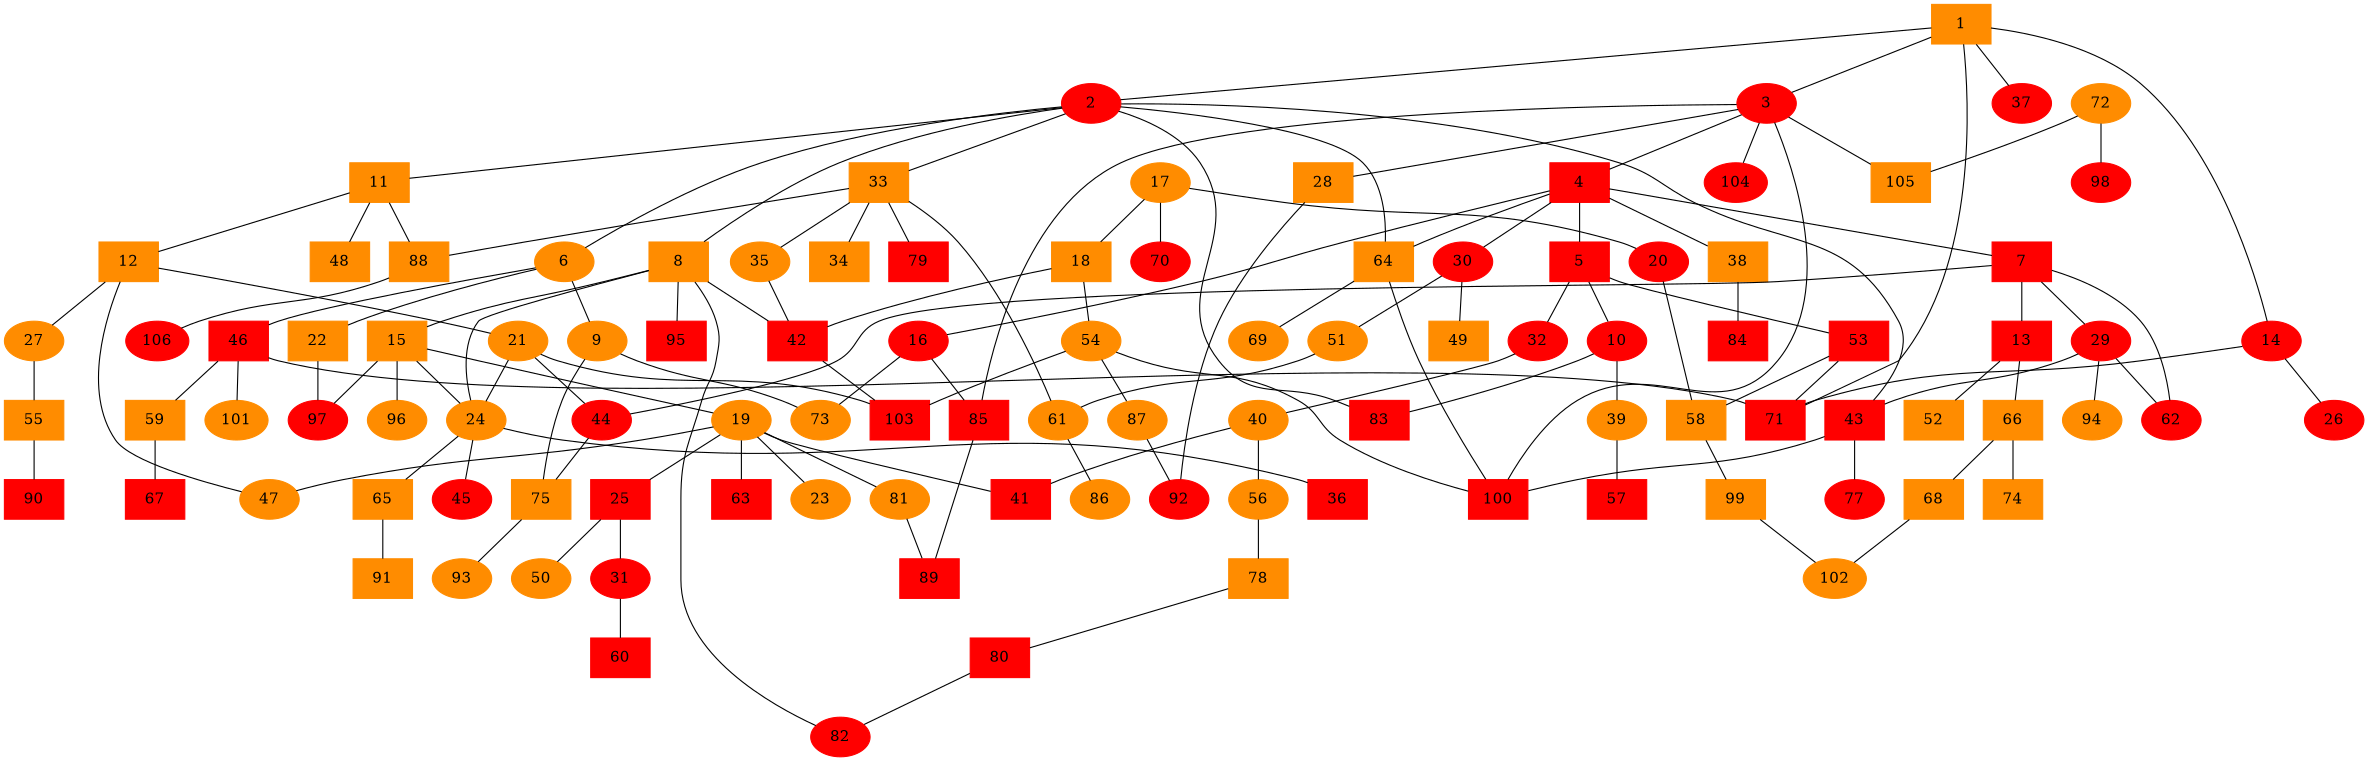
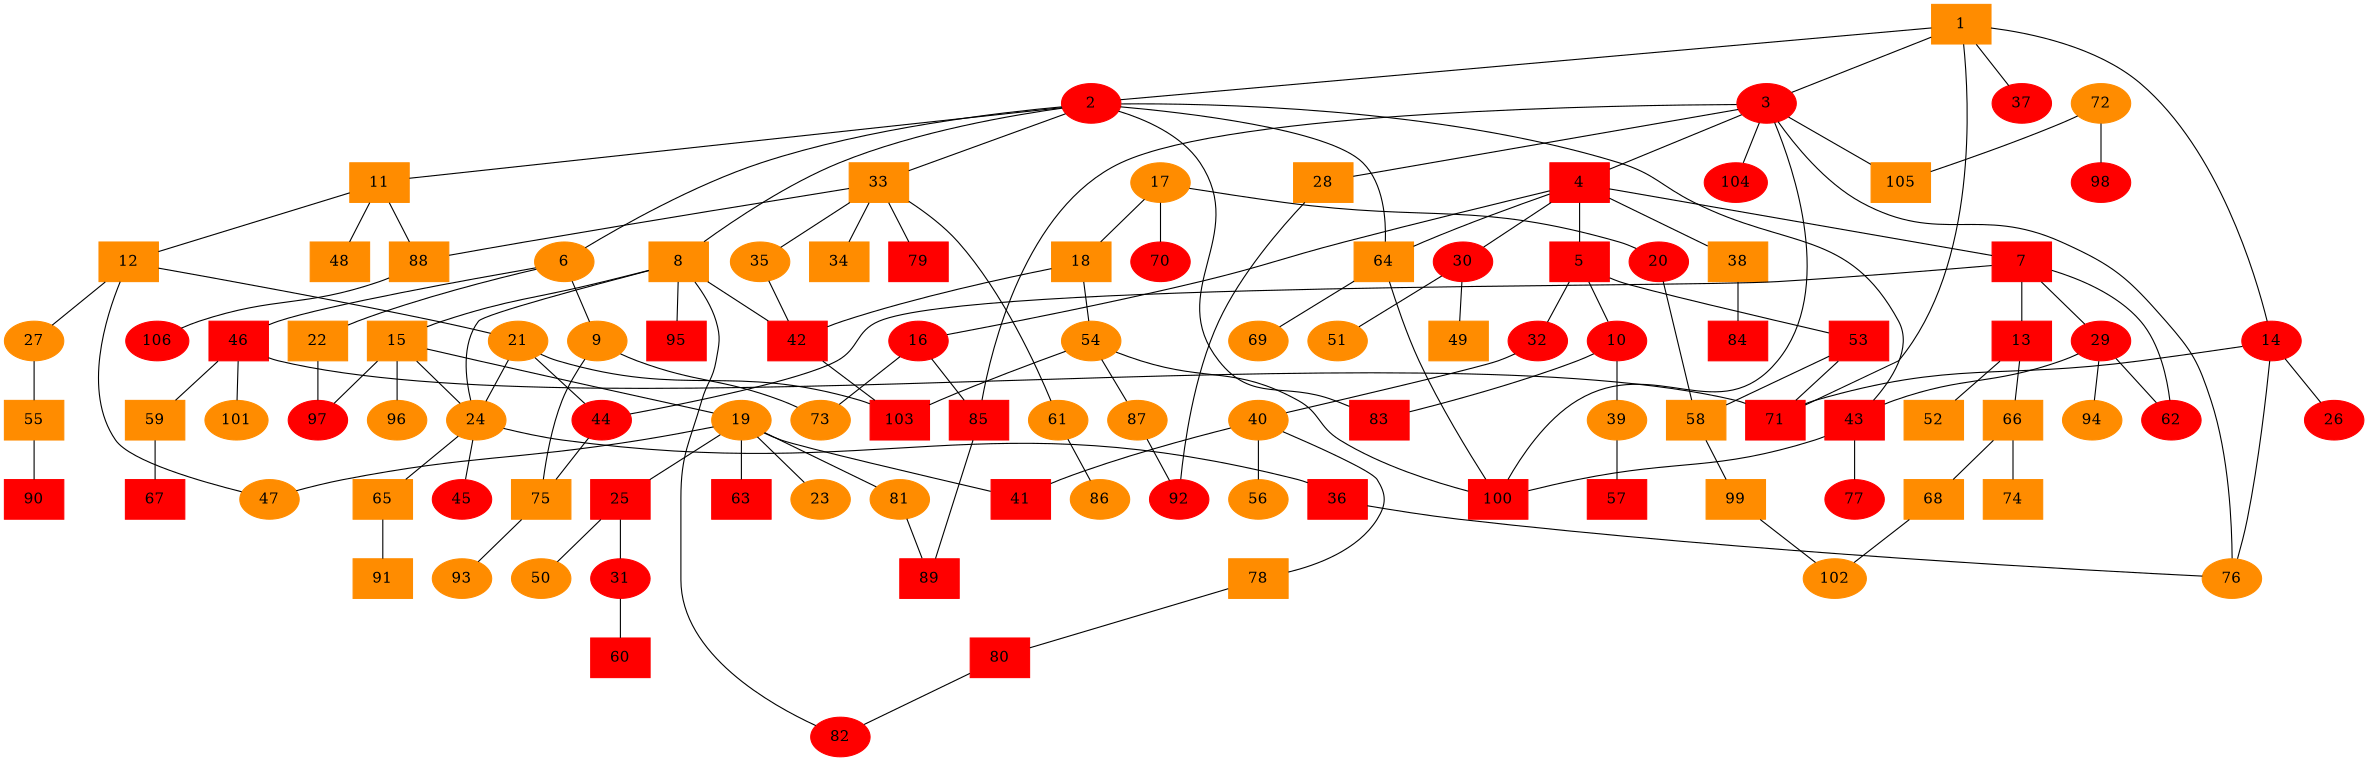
edge "51" -- "61": removed
edge "56" -- "78": now "40" -- "78"
node "76": added
